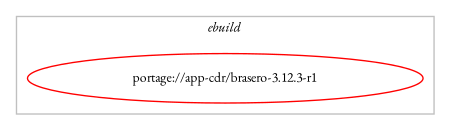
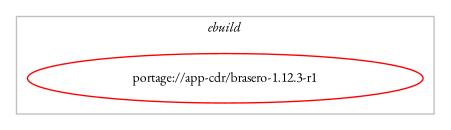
node "portage://app-cdr/brasero-3.12.3-r1": label "portage://app-cdr/brasero-3.12.3-r1" -> "portage://app-cdr/brasero-1.12.3-r1"
